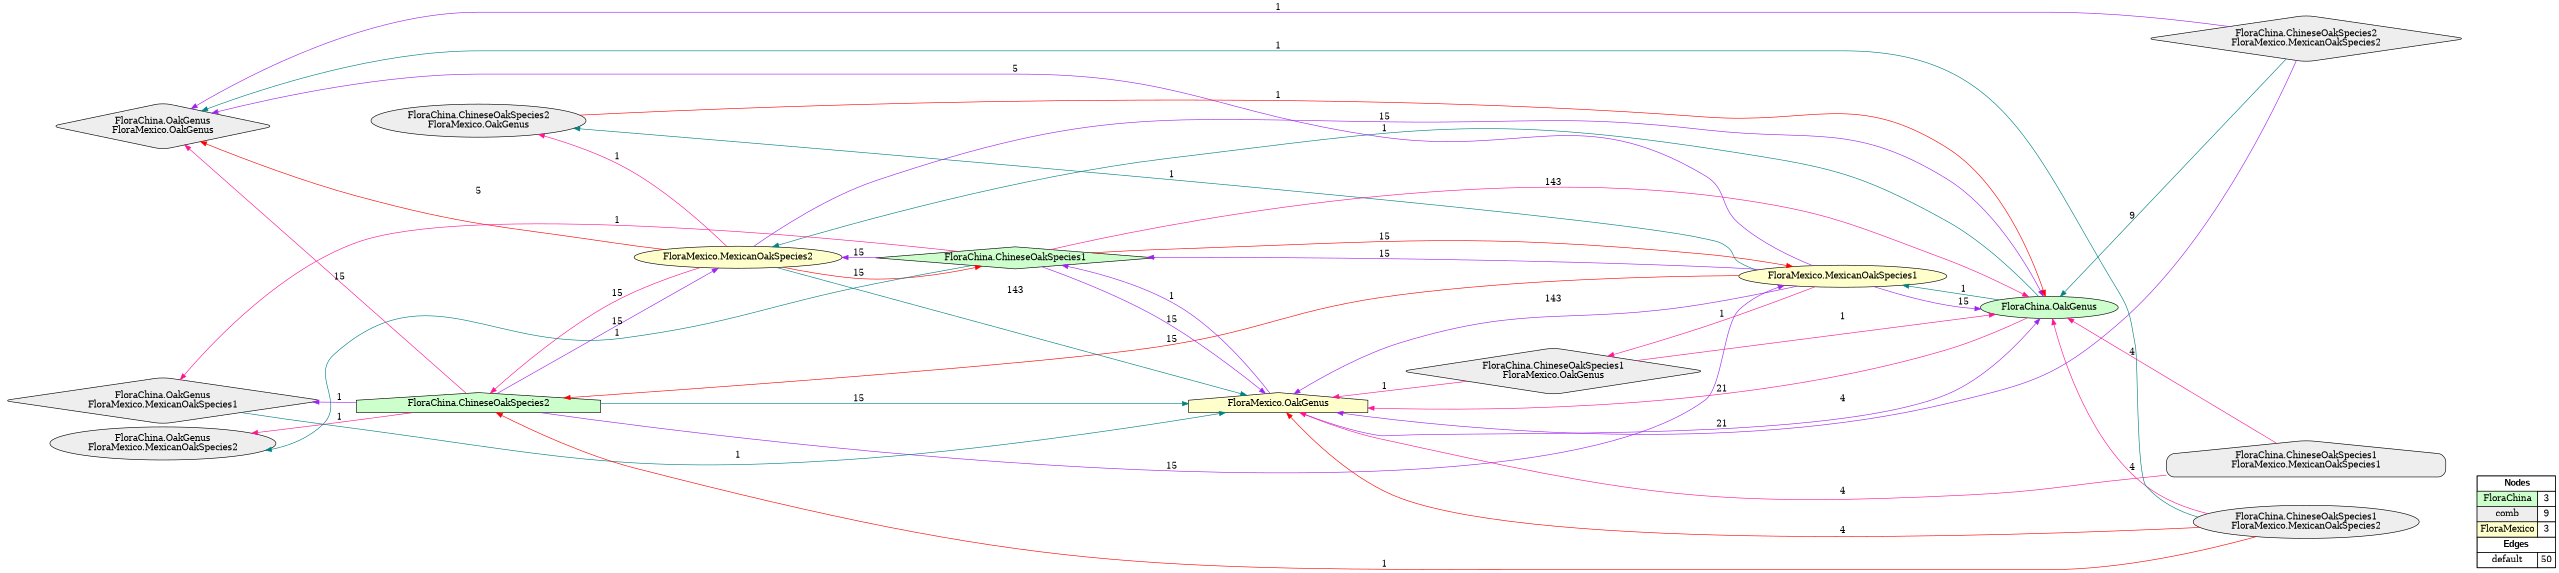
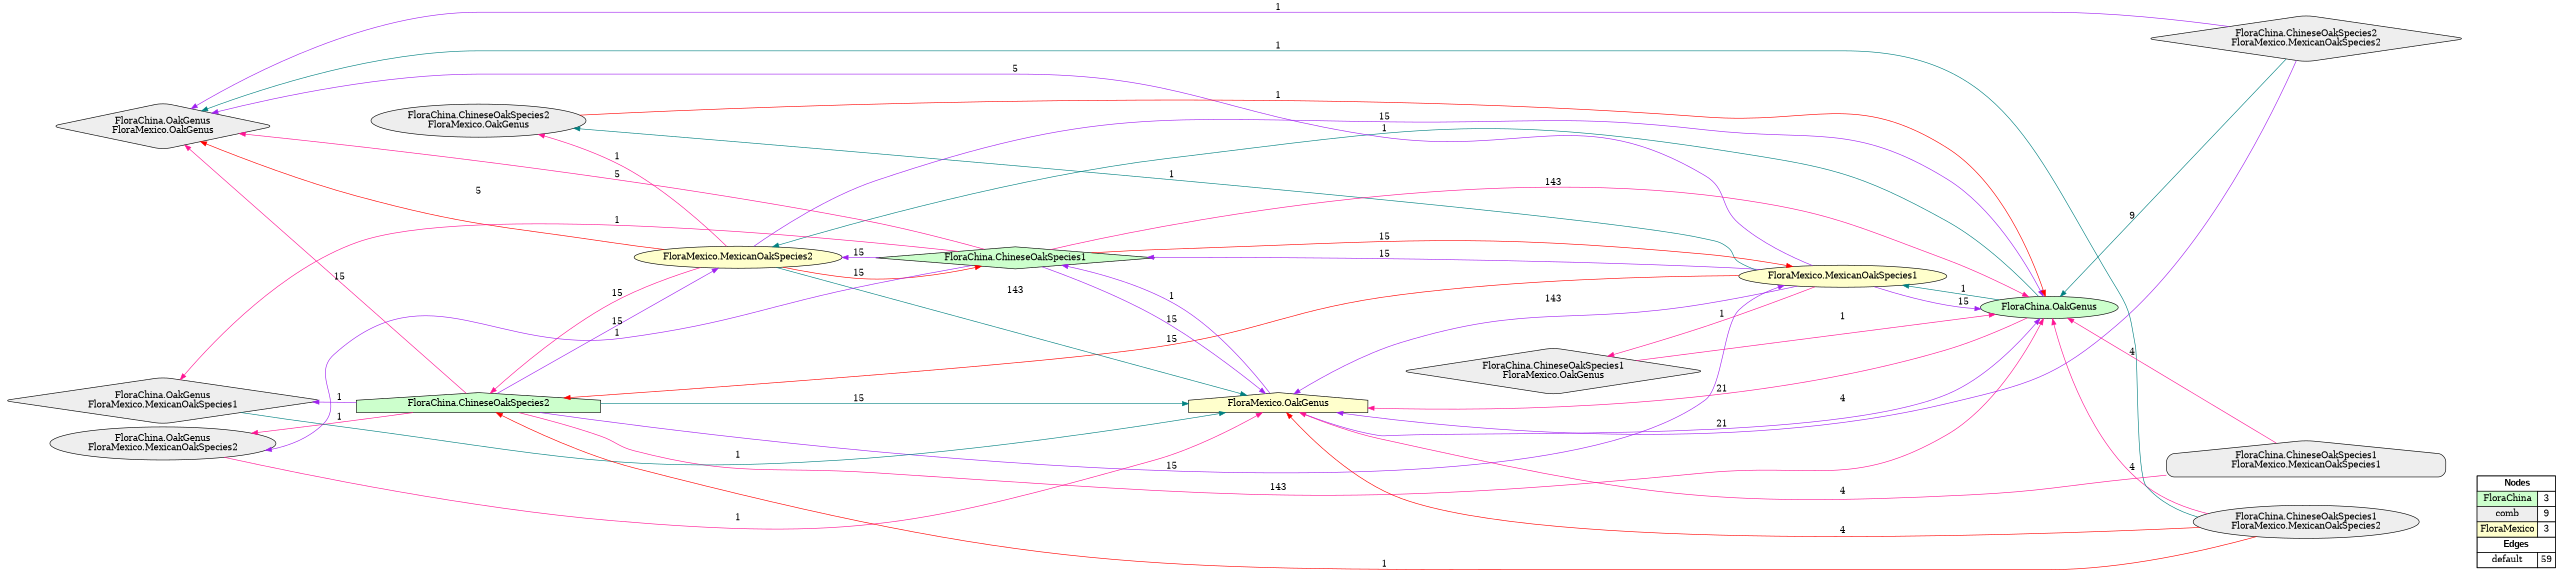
edge "FloraChina.ChineseOakSpecies1" -> "FloraChina.OakGenus FloraMexico.OakGenus": added, label "5"
edge "FloraChina.ChineseOakSpecies1" -> "FloraChina.OakGenus FloraMexico.MexicanOakSpecies2": color teal -> purple
edge "FloraChina.ChineseOakSpecies1 FloraMexico.OakGenus" -> "FloraMexico.OakGenus": now "FloraChina.OakGenus FloraMexico.MexicanOakSpecies2" -> "FloraMexico.OakGenus"
edge "FloraChina.ChineseOakSpecies2" -> "FloraChina.OakGenus": added, label "143"
node "Nodes": text "50" -> "59"
